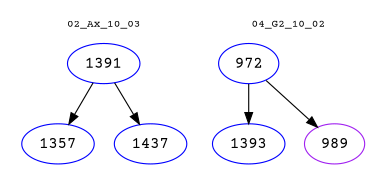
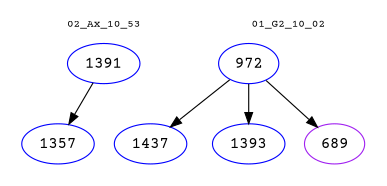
cluster "02_Ax_10_03": label "02_Ax_10_03" -> "02_Ax_10_53"
cluster "04_G2_10_02": label "04_G2_10_02" -> "01_G2_10_02"
edge "1391" -> "1437": now "972" -> "1437"
node "989": label "989" -> "689"
